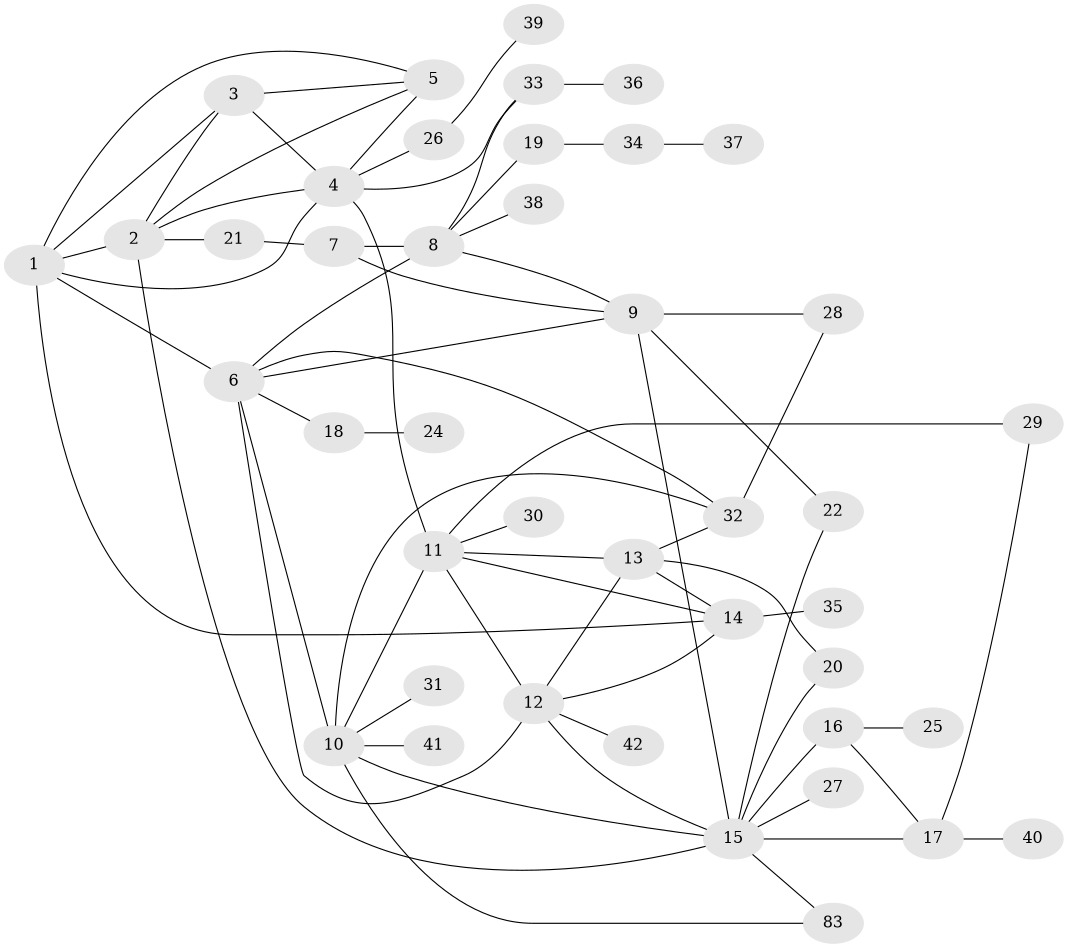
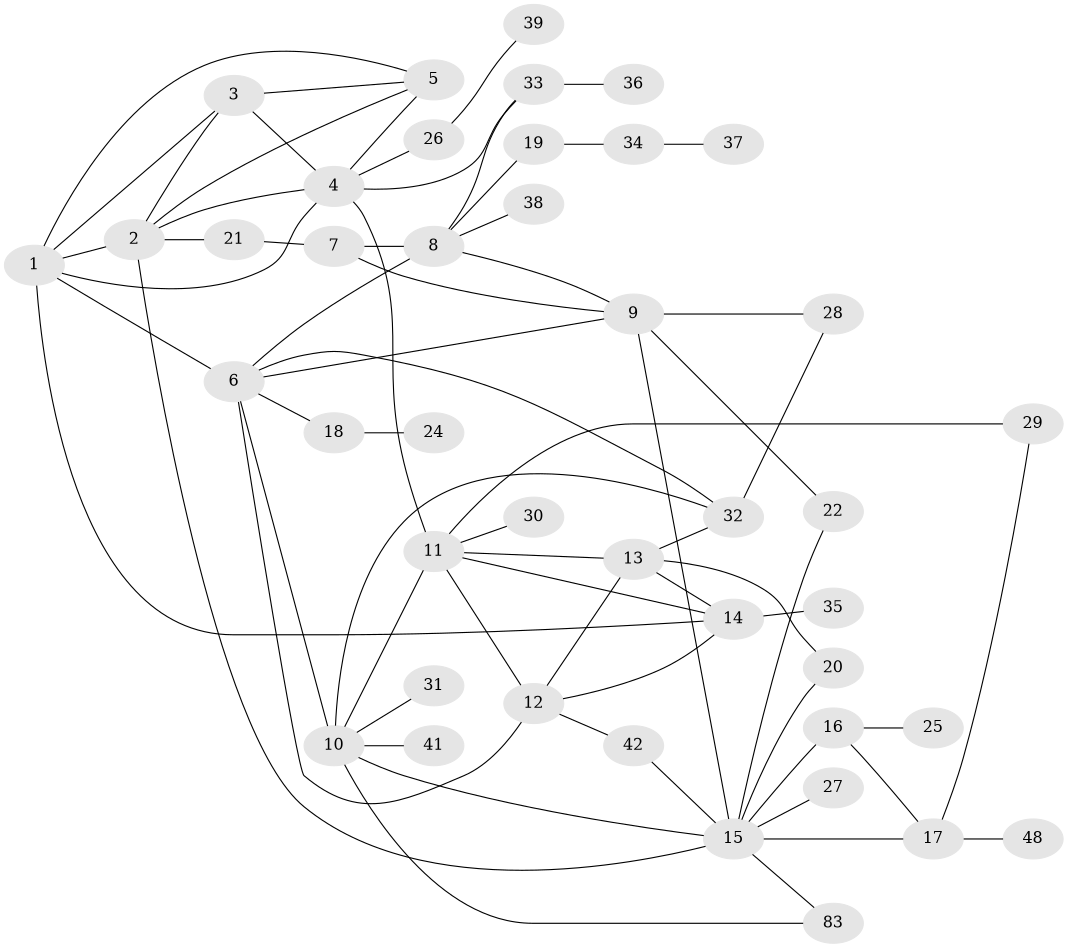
edge "12" -- "15": now "42" -- "15"
node "40": label "40" -> "48"
